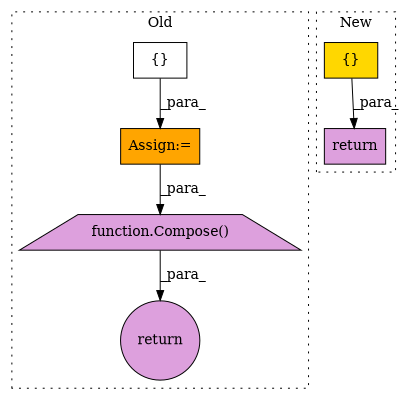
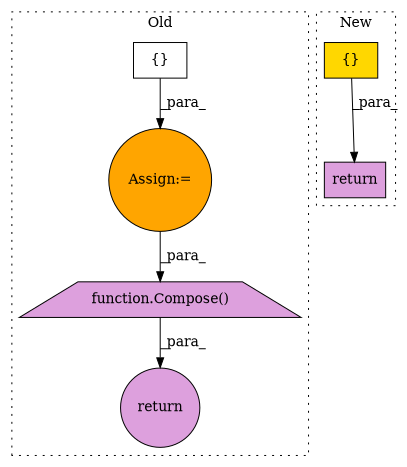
node "Assign:=": shape box -> circle
